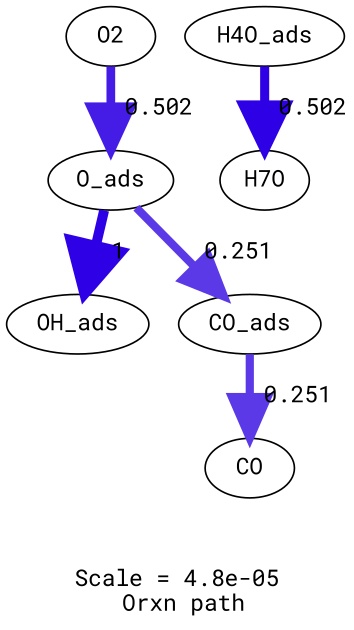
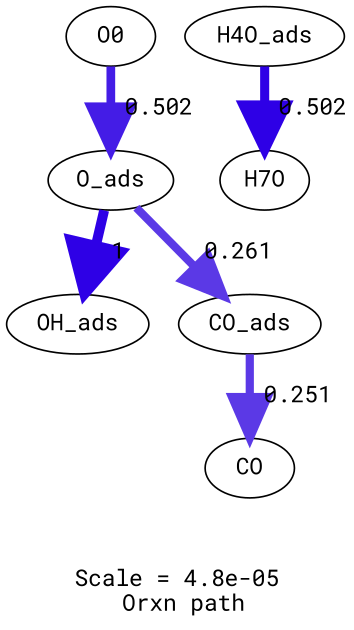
node "O2": label "O2" -> "O0"
edge "O_ads" -> "CO_ads": label " 0.251" -> " 0.261"
